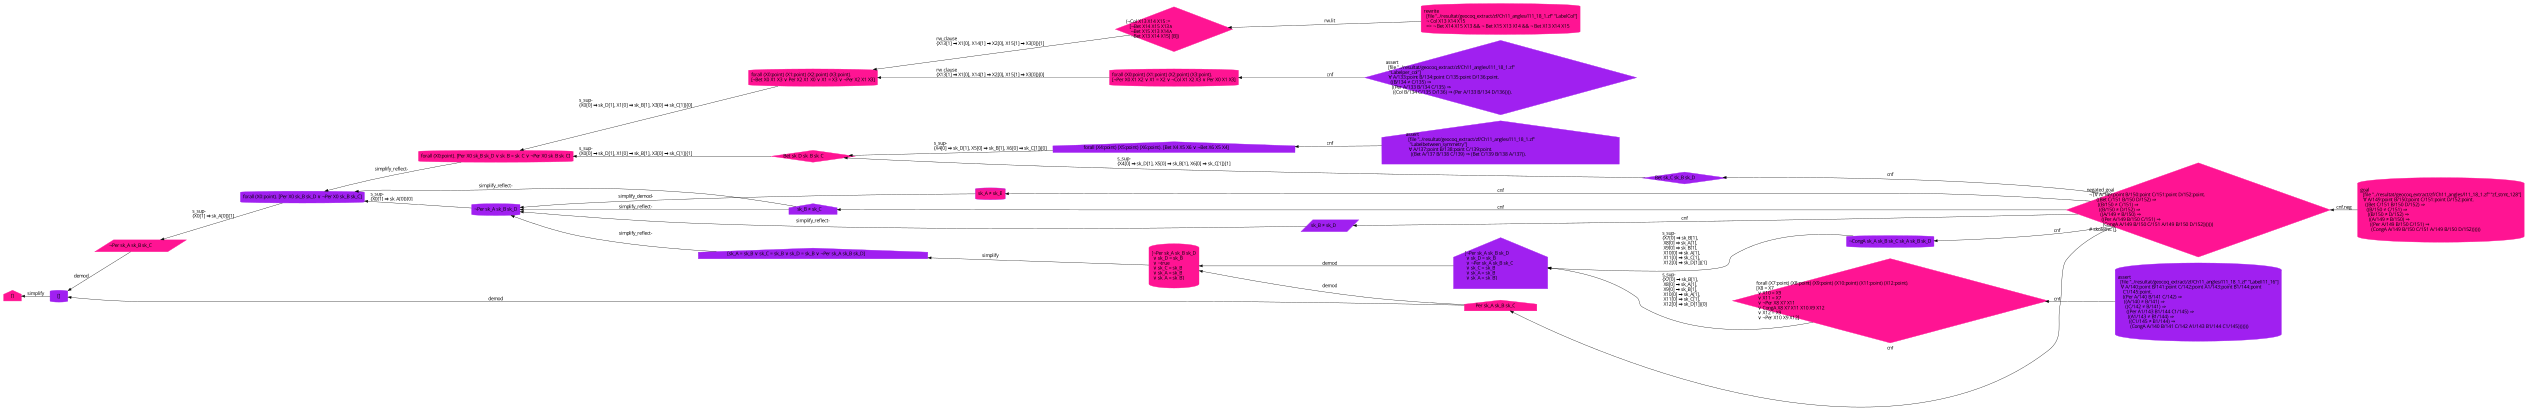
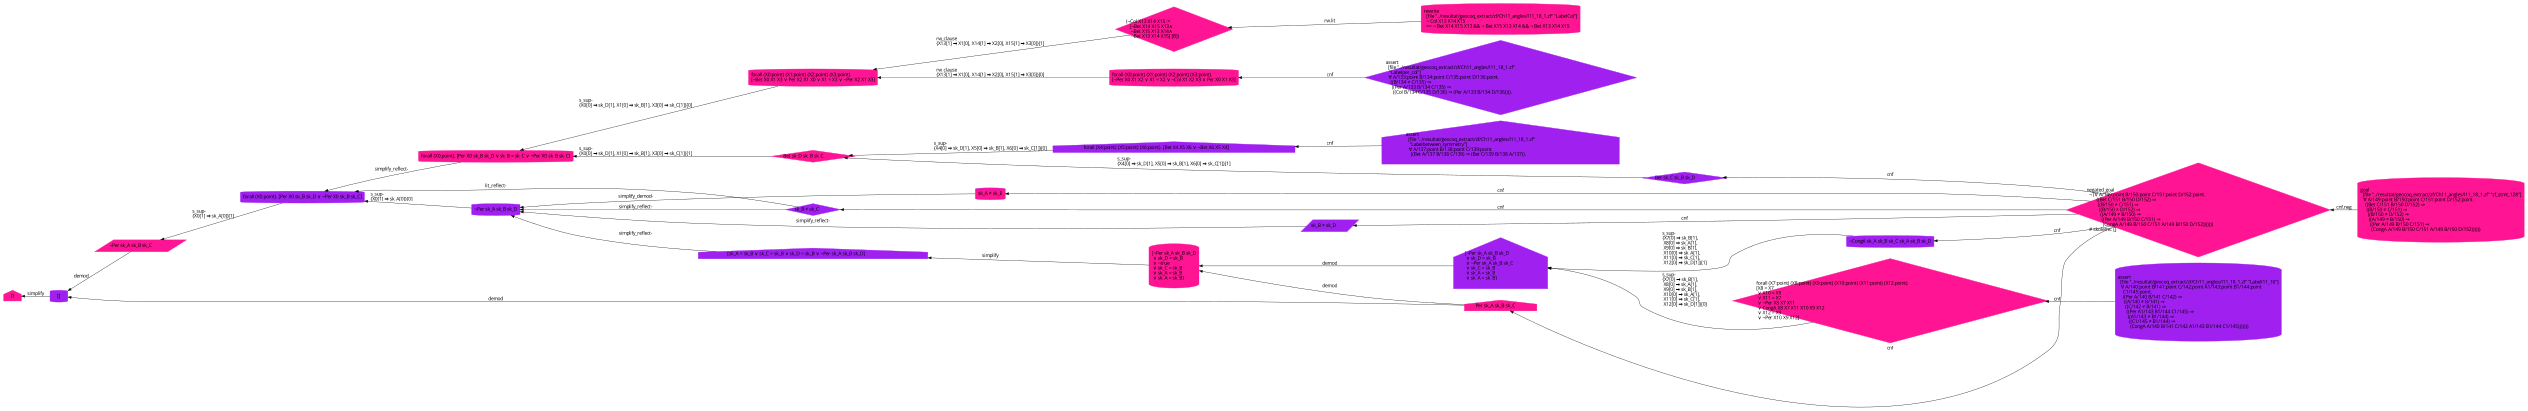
edge "sk_B ≠ sk_C" -> "forall (X0:point). [Per X0 sk_B sk_D ∨ ¬Per X0 sk_B sk_C]": label "simplify_reflect-" -> "lit_reflect-"
node "sk_B ≠ sk_C": shape house -> diamond
